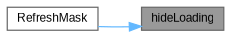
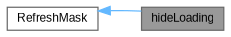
edge "RefreshMask" -> "hideLoading": reversed
